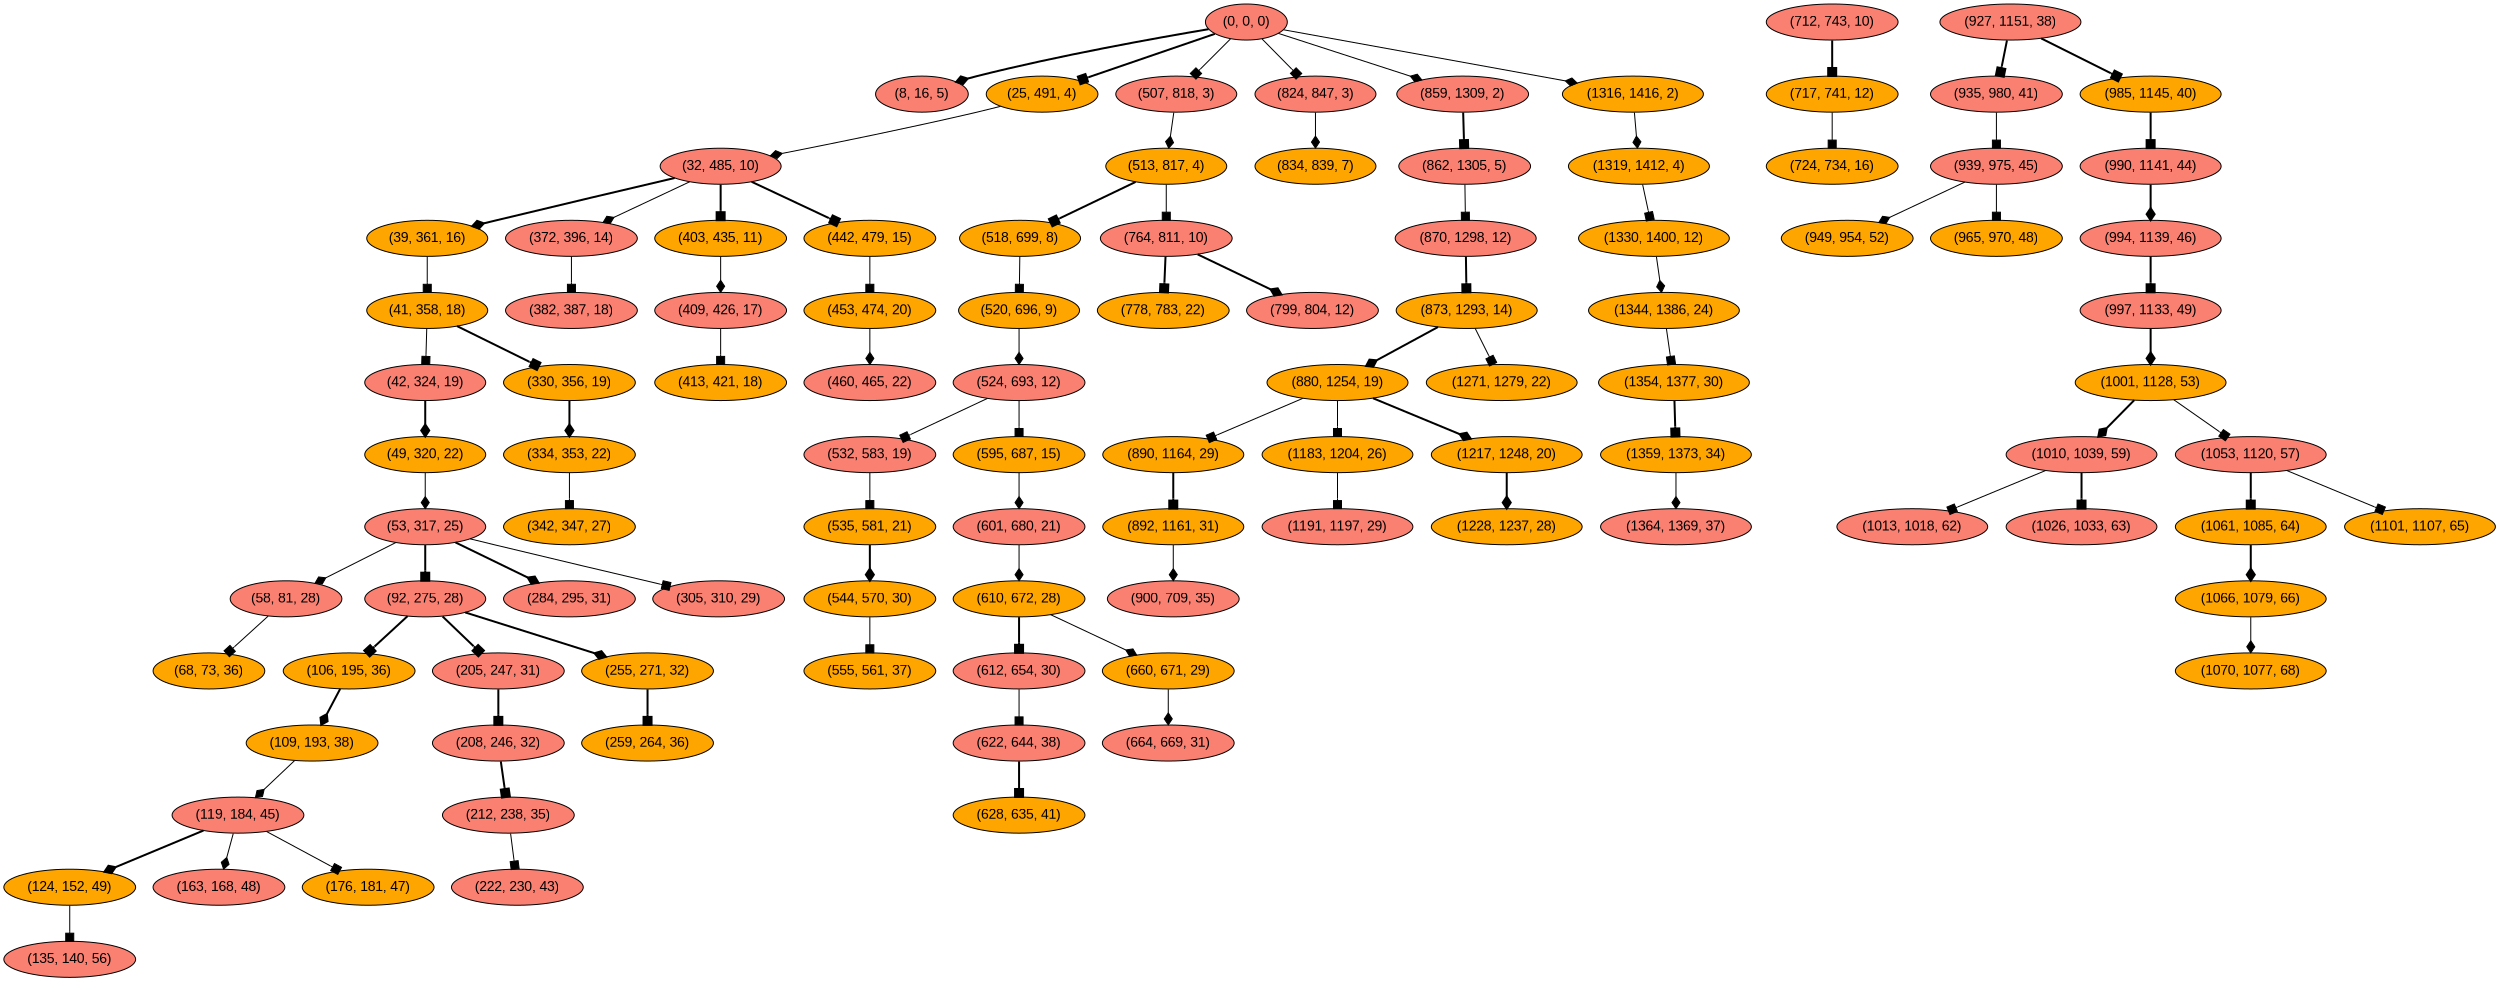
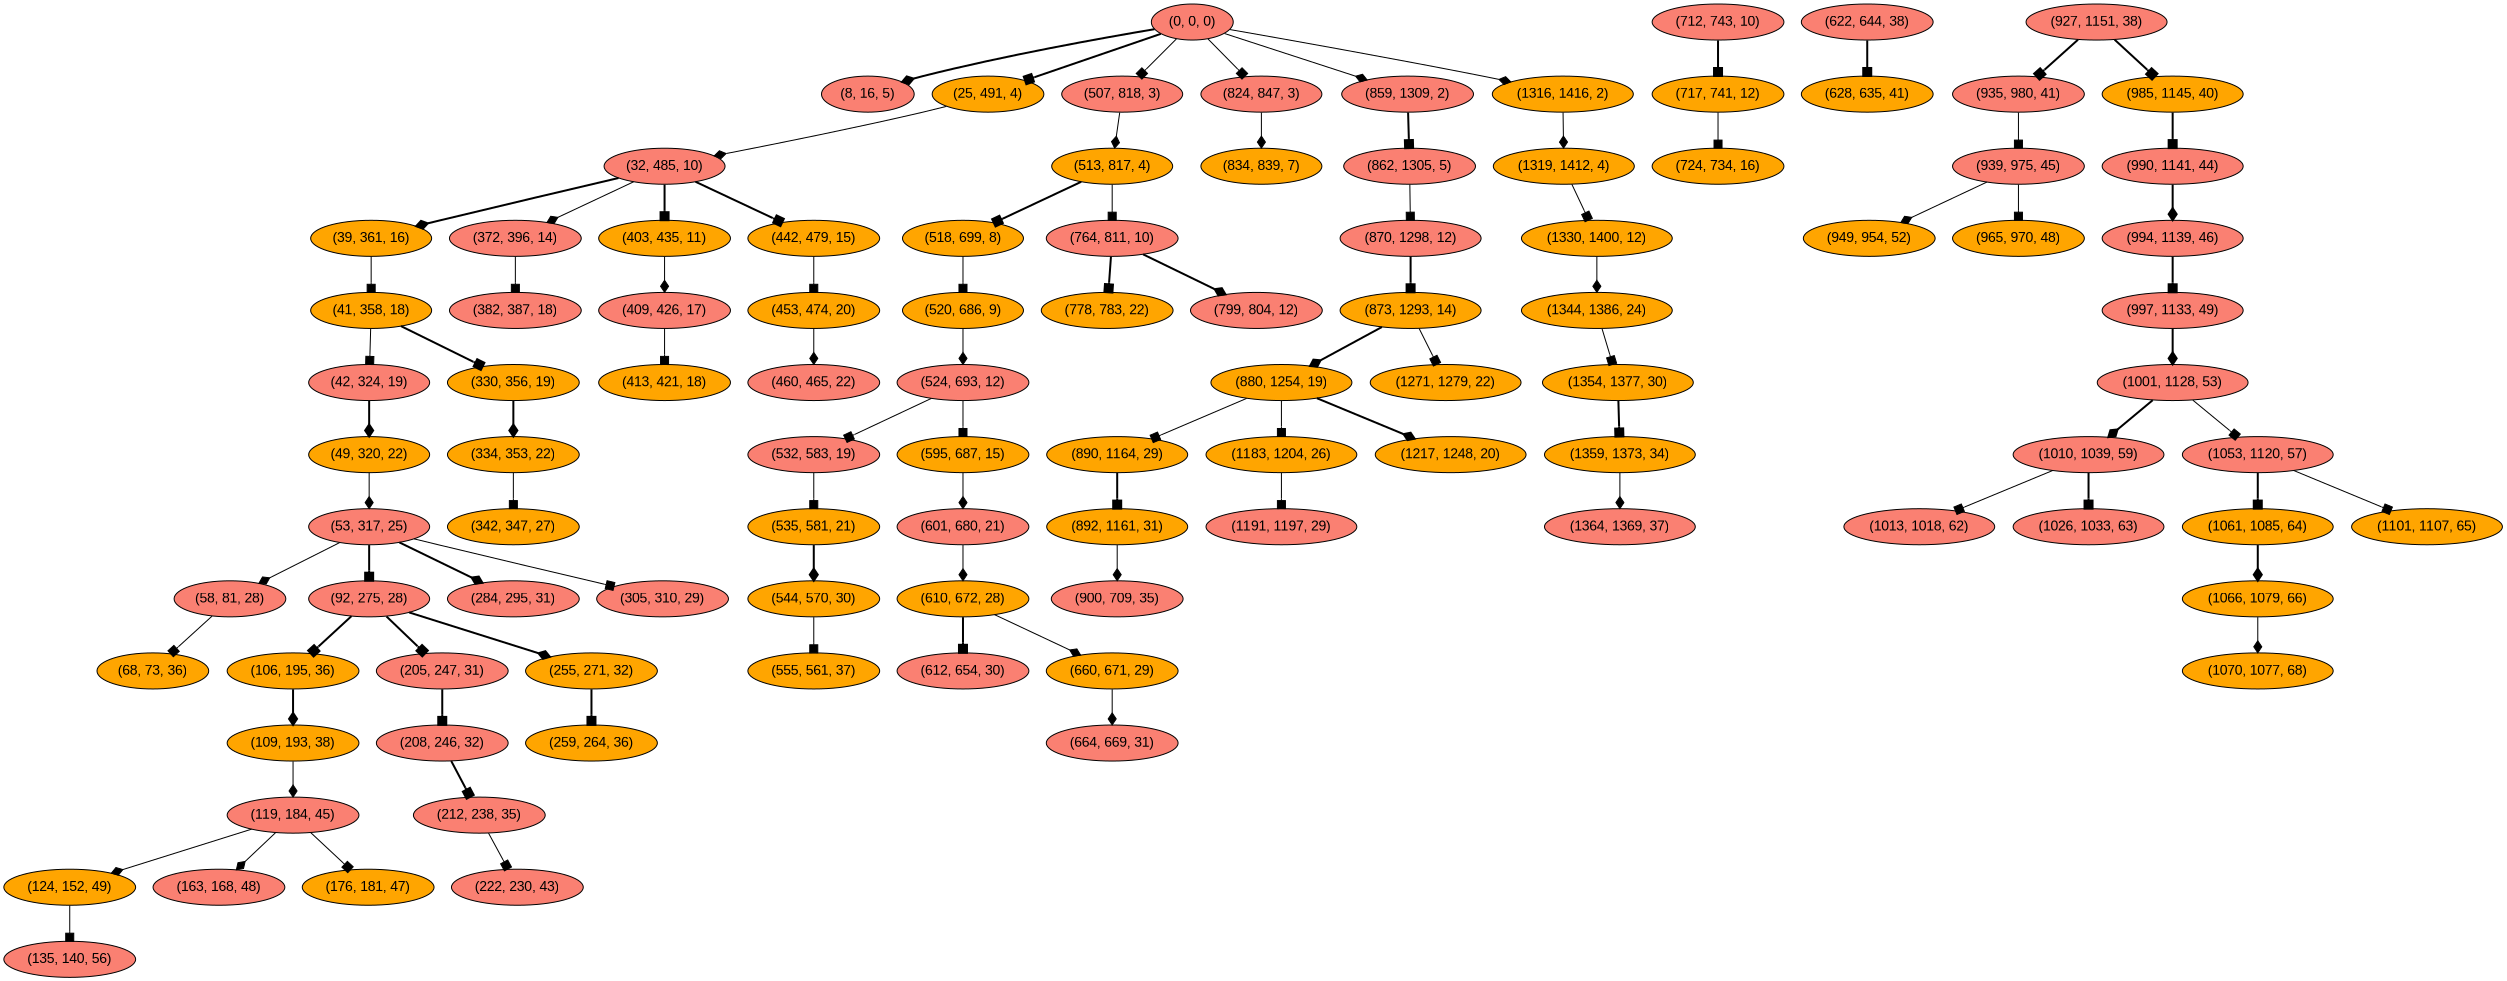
node "(520, 696, 9)": label "(520, 696, 9)" -> "(520, 686, 9)"
node "(1001, 1128, 53)": fillcolor orange -> salmon
node "(1228, 1237, 28)": removed
edge "(612, 654, 30)" -> "(622, 644, 38)": removed
edge "(119, 184, 45)" -> "(124, 152, 49)": style bold -> solid
